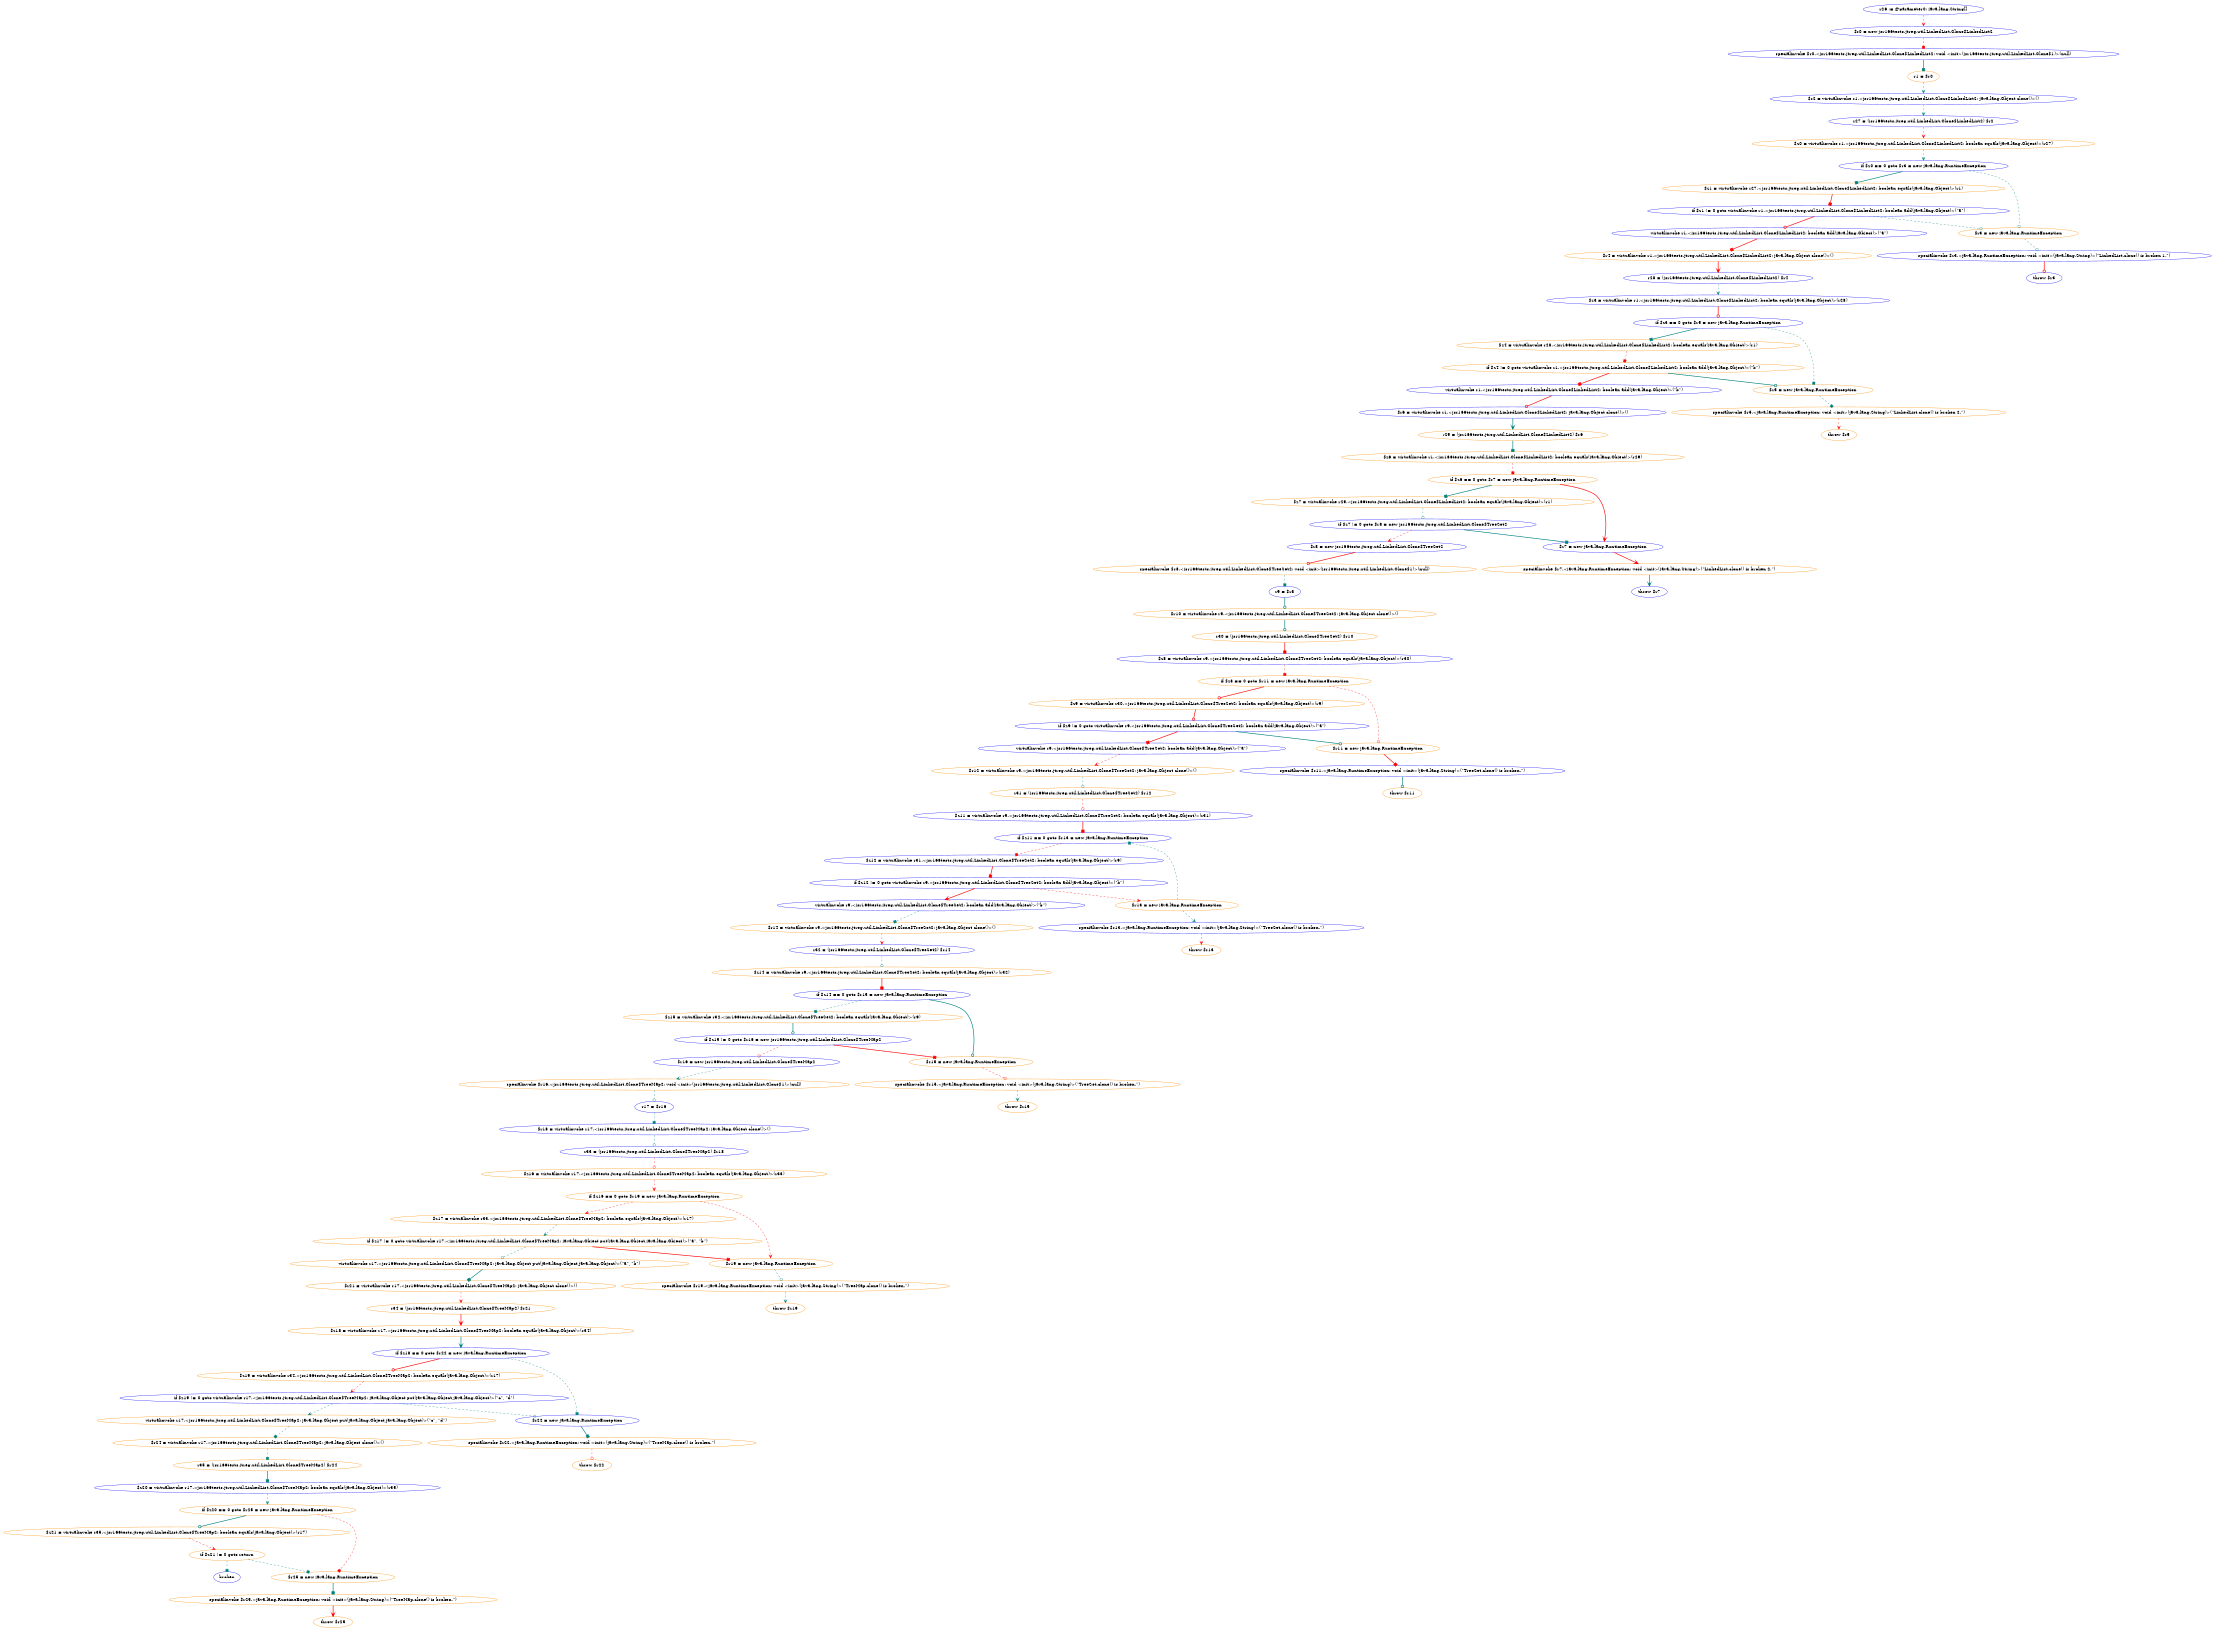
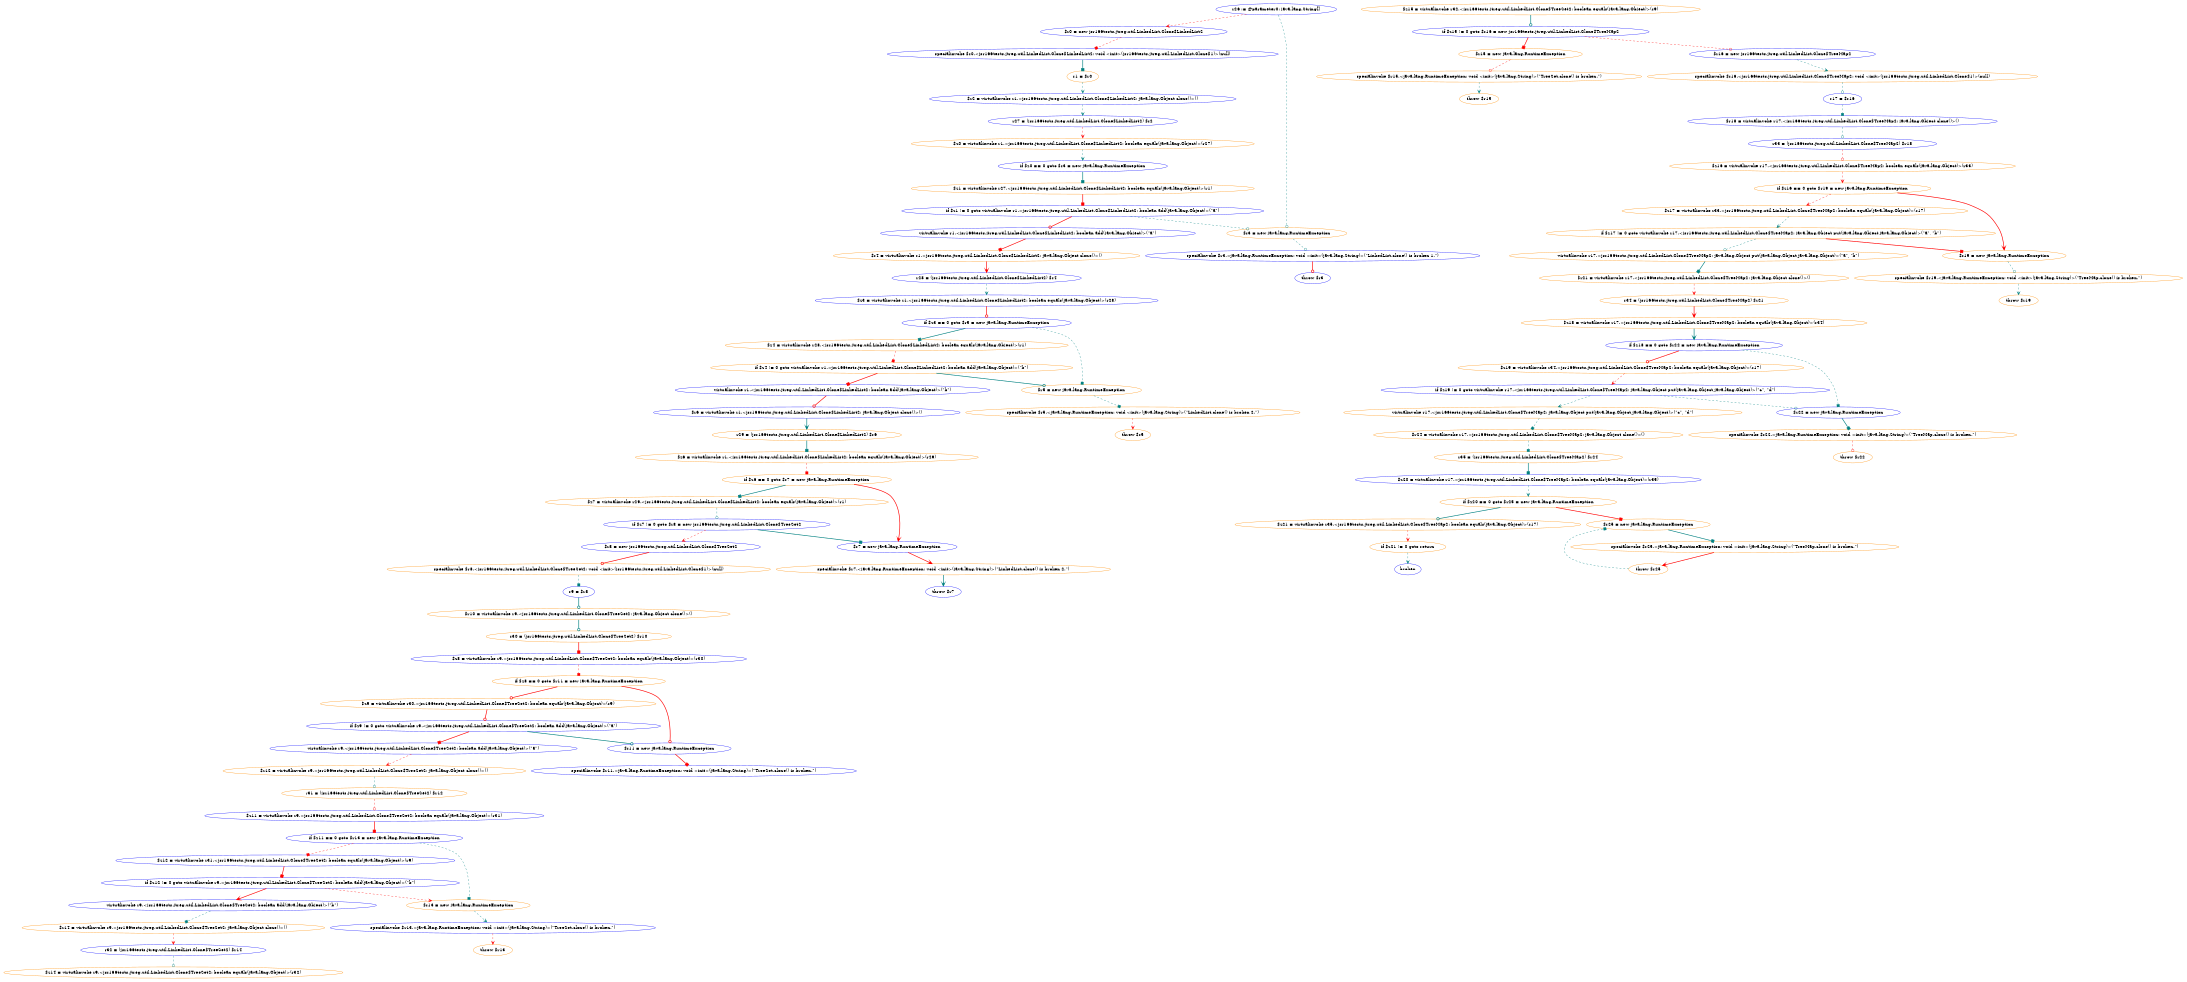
edge "if $z0 == 0 goto $r3 = new java.lang.RuntimeException" -> "$r3 = new java.lang.RuntimeException": now "r26 := @parameter0: java.lang.String[]" -> "$r3 = new java.lang.RuntimeException"
edge "if $z8 == 0 goto $r11 = new java.lang.RuntimeException" -> "$r11 = new java.lang.RuntimeException": style dashed -> bold
node "$r11 = new java.lang.RuntimeException": color darkorange -> blue
node "throw $r11": removed
edge "$r13 = new java.lang.RuntimeException" -> "if $z11 == 0 goto $r13 = new java.lang.RuntimeException": reversed
node "if $z14 == 0 goto $r15 = new java.lang.RuntimeException": removed
edge "if $z16 == 0 goto $r19 = new java.lang.RuntimeException" -> "$r19 = new java.lang.RuntimeException": style dashed -> bold
edge "if $z20 == 0 goto $r25 = new java.lang.RuntimeException" -> "$r25 = new java.lang.RuntimeException": style dashed -> bold
edge "if $z21 != 0 goto return" -> "broken": arrowhead box -> vee
edge "if $z21 != 0 goto return" -> "$r25 = new java.lang.RuntimeException": now "throw $r25" -> "$r25 = new java.lang.RuntimeException"
